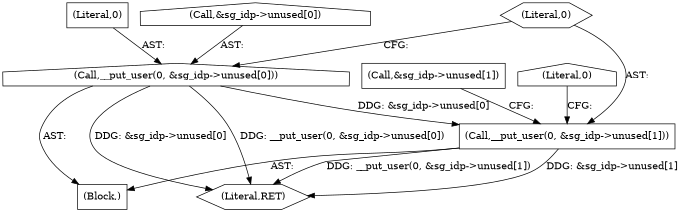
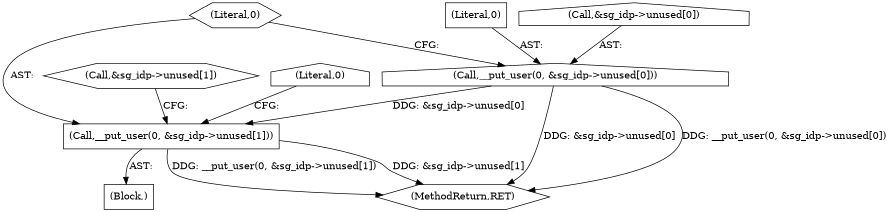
node "(Call,&sg_idp->unused[1])": shape box -> hexagon
edge "(Call,__put_user(0, &sg_idp->unused[0]))" -> "(Block,)": removed, label "AST:"
node "(Literal,RET)": label "(Literal,RET)" -> "(MethodReturn,RET)"
